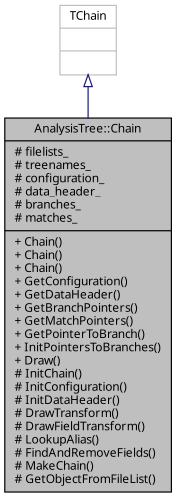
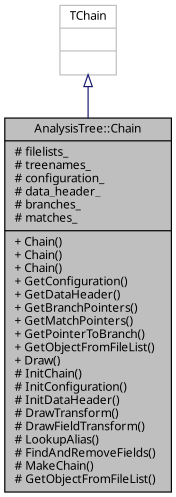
node "AnalysisTree::Chain": text "+ InitPointersToBranches()" -> "+ GetObjectFromFileList()"
